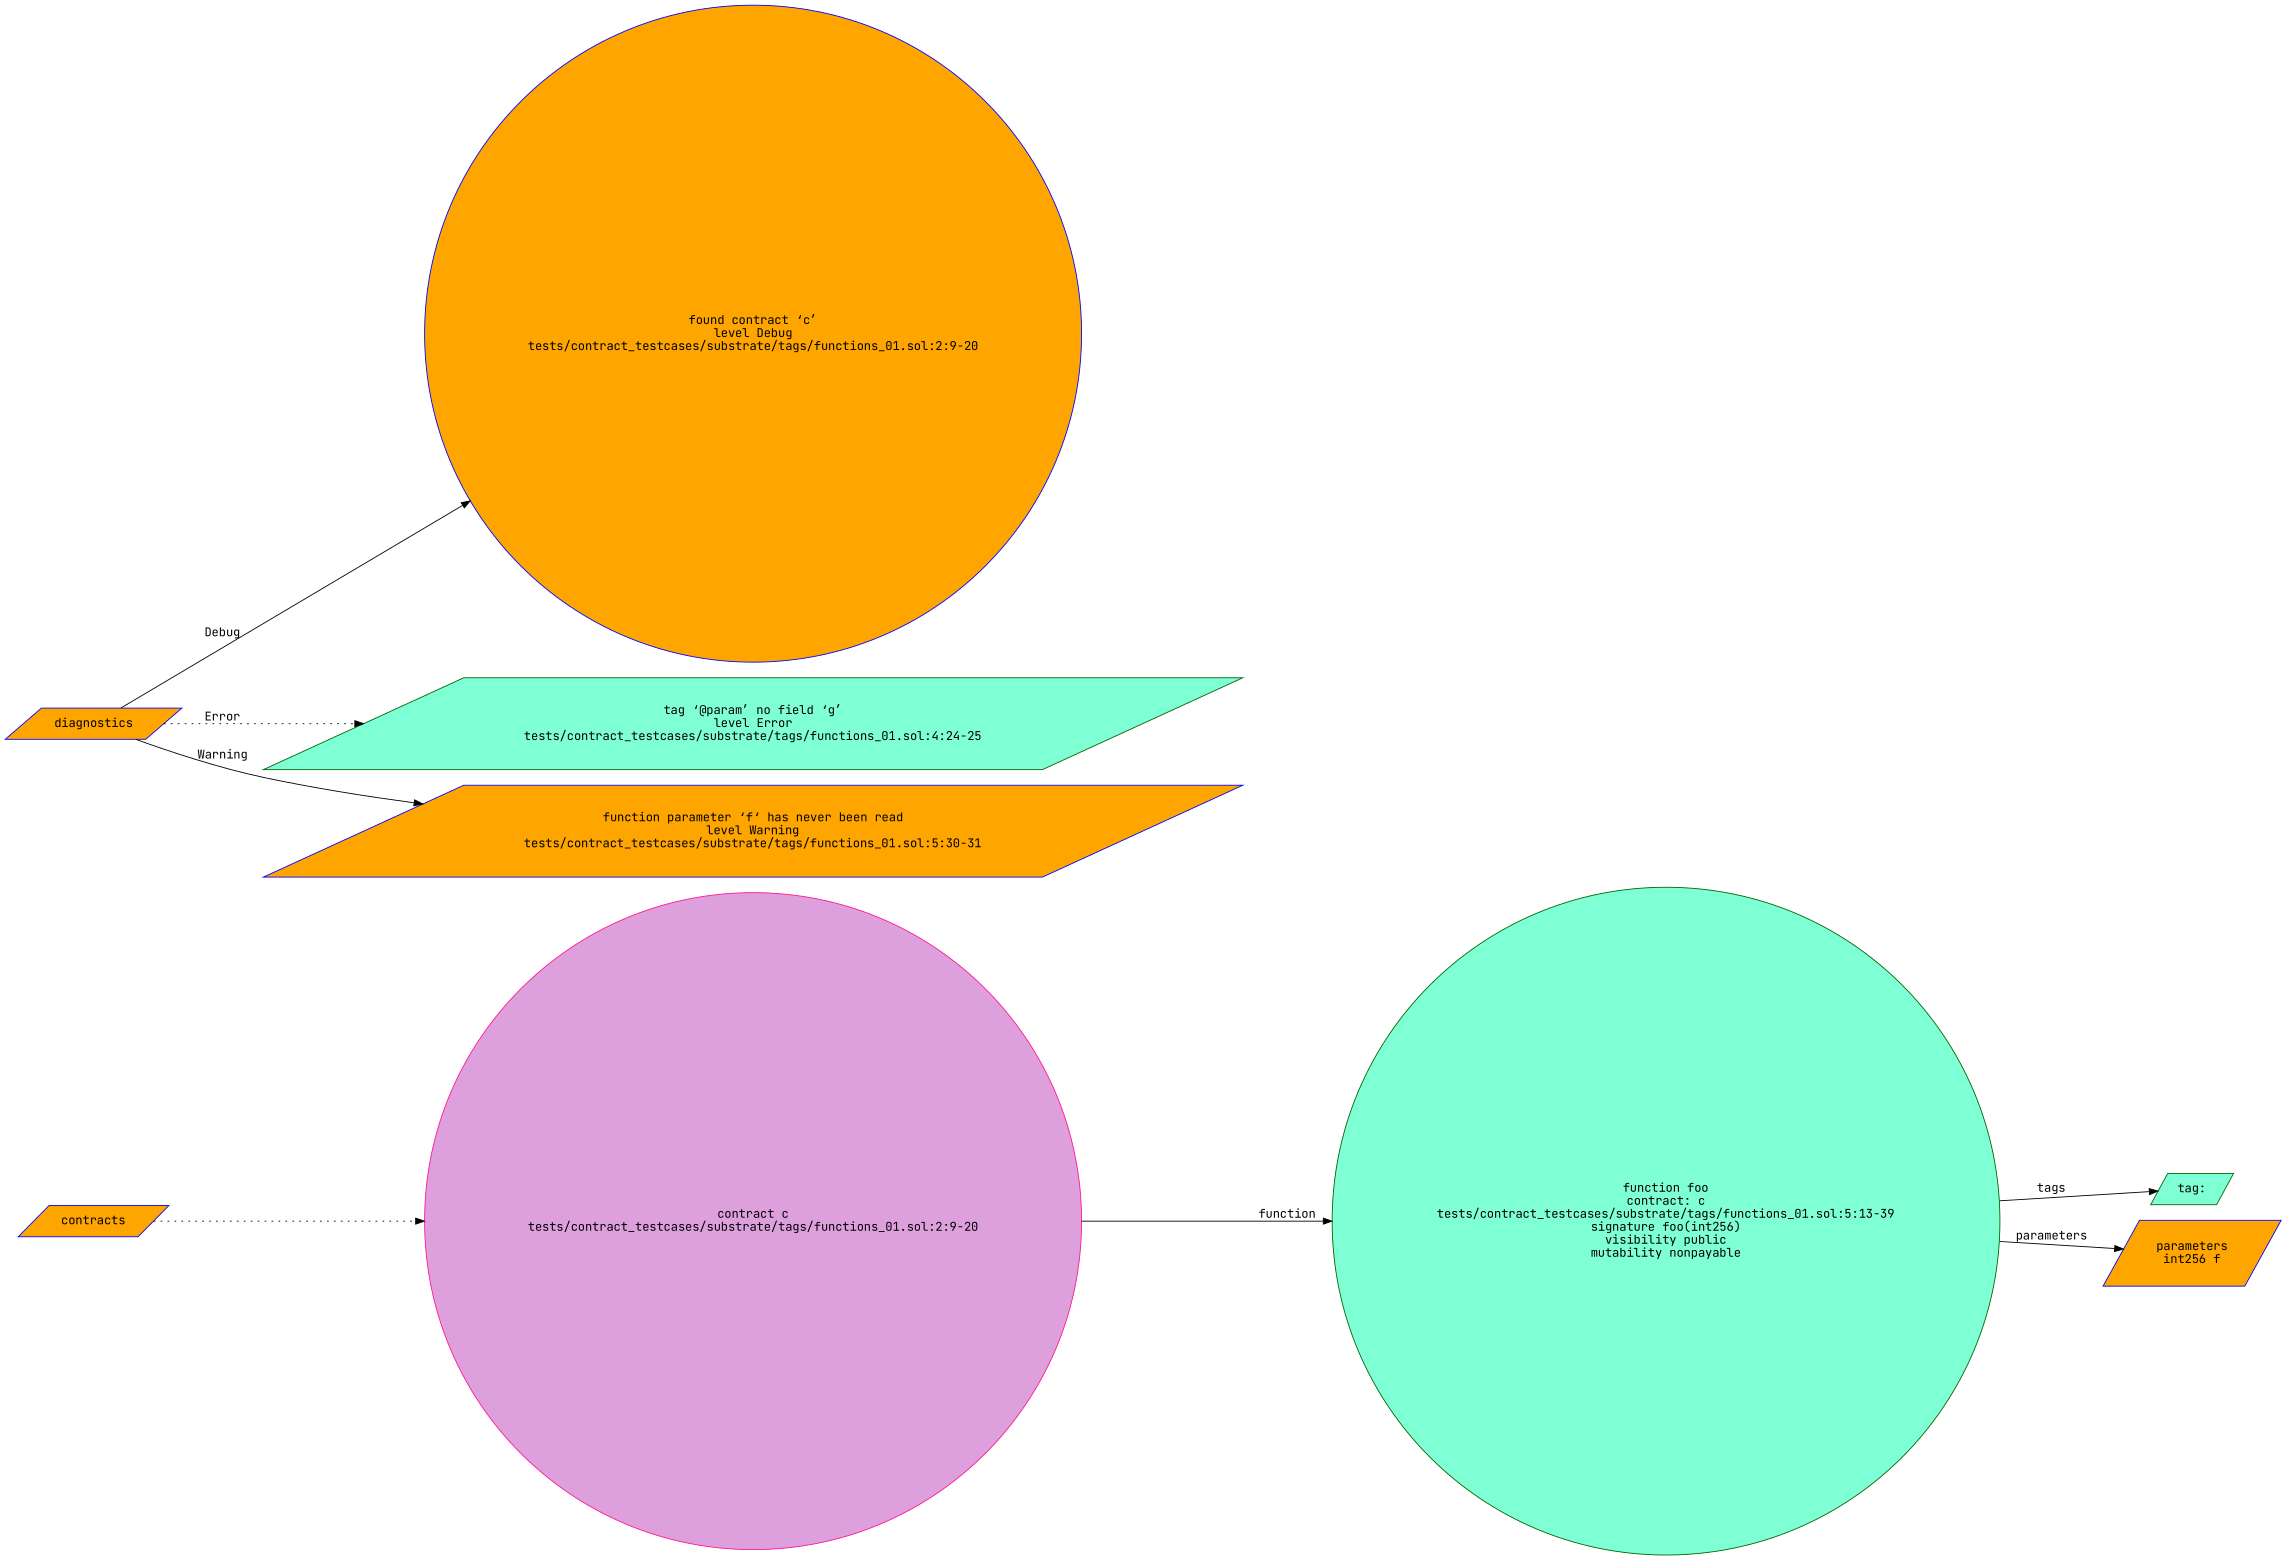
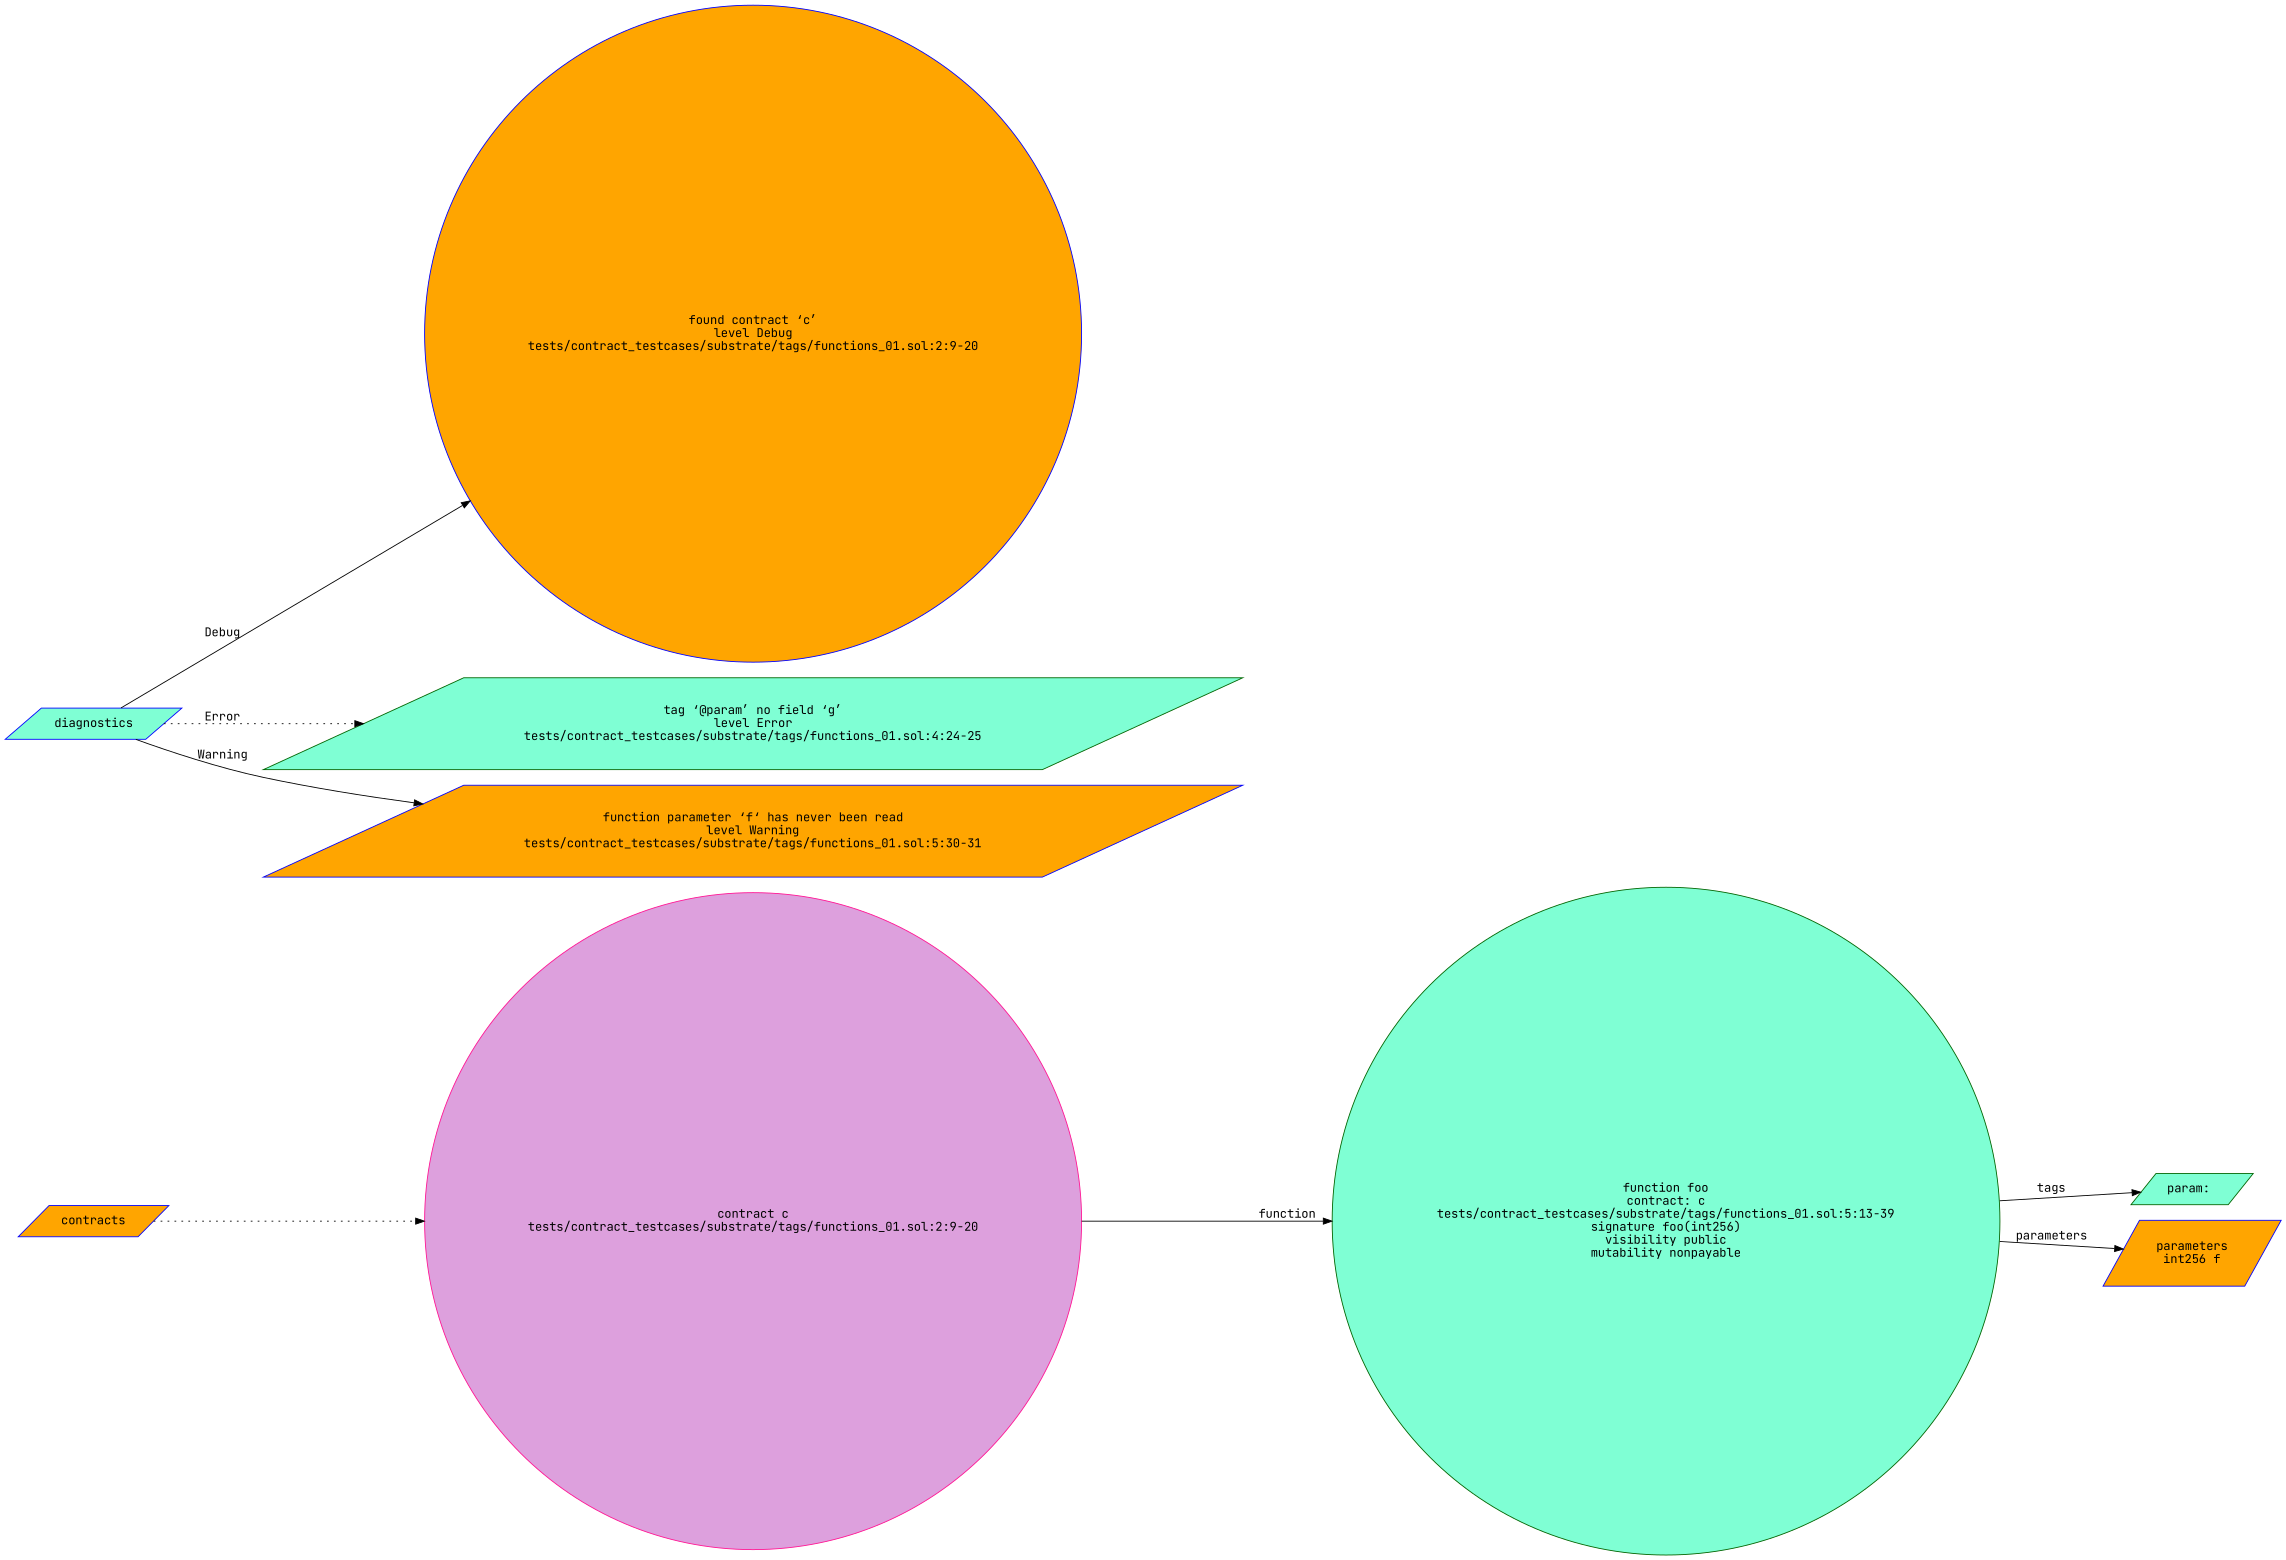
node "diagnostics": fillcolor orange -> aquamarine
node "tag:": label "tag:" -> "param:"
